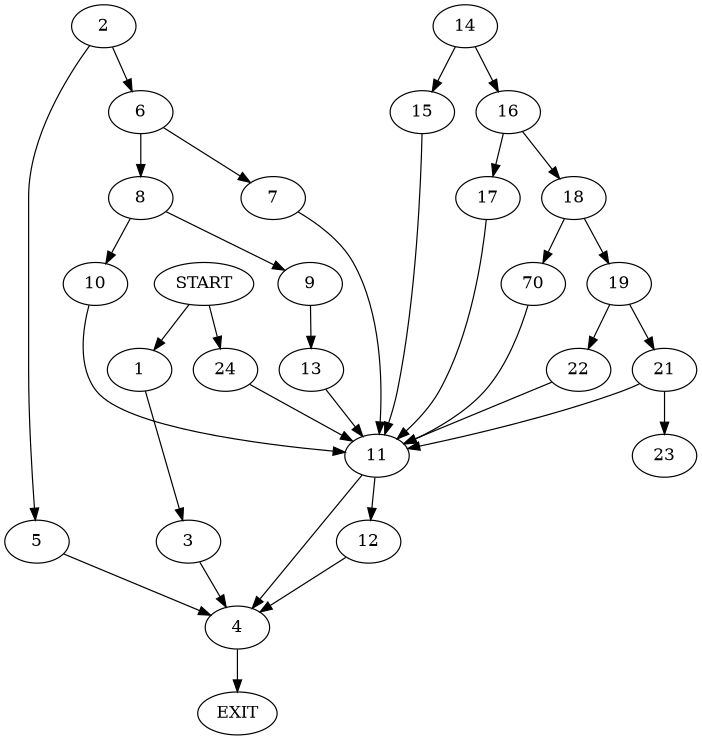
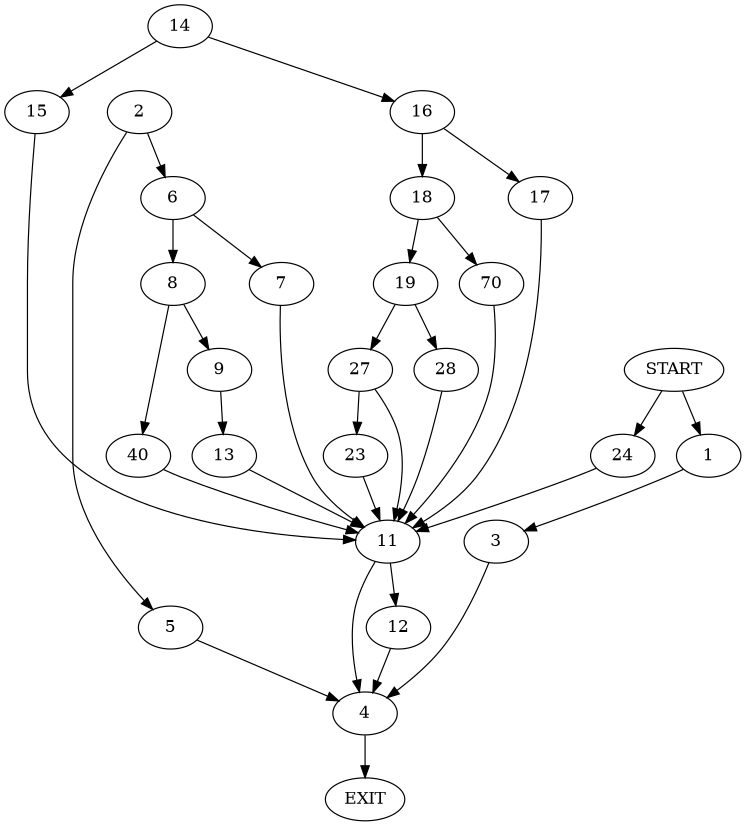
node "10": label "10" -> "40"
node "22": label "22" -> "28"
node "21": label "21" -> "27"
edge "23" -> "11": added
